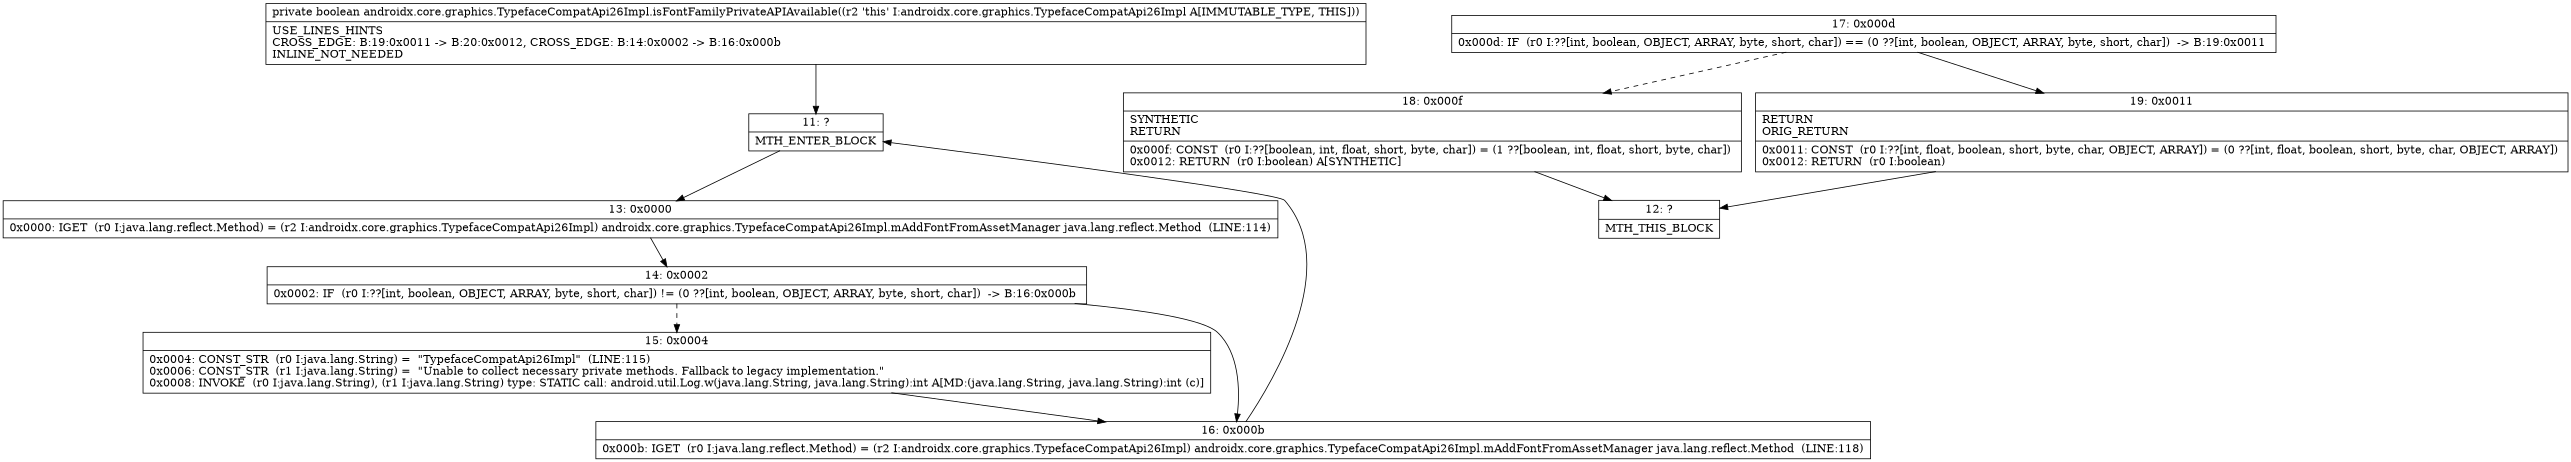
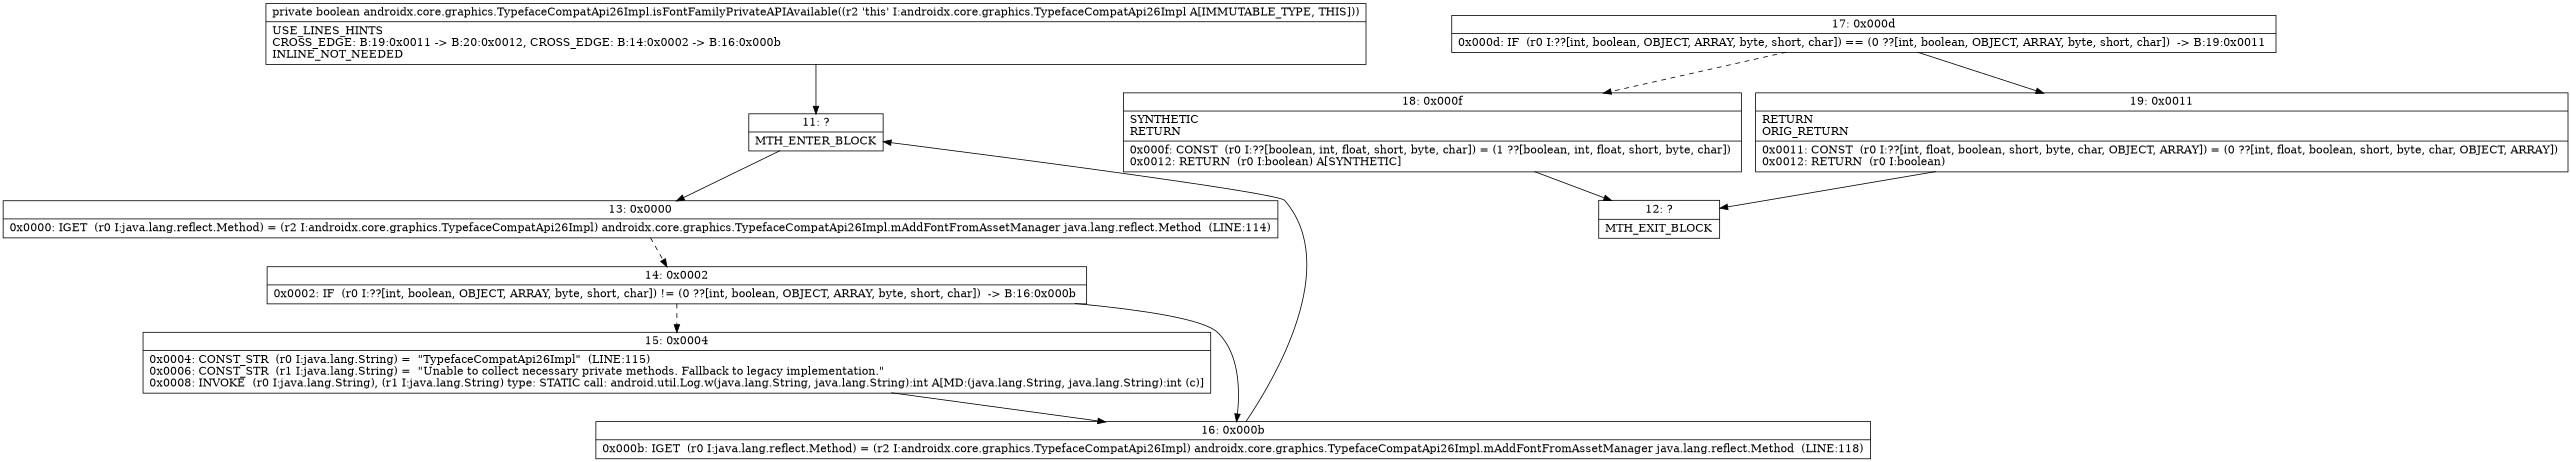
node "12: ?": text "MTH_THIS_BLOCK" -> "MTH_EXIT_BLOCK"
edge "13: 0x0000" -> "14: 0x0002": style solid -> dashed
